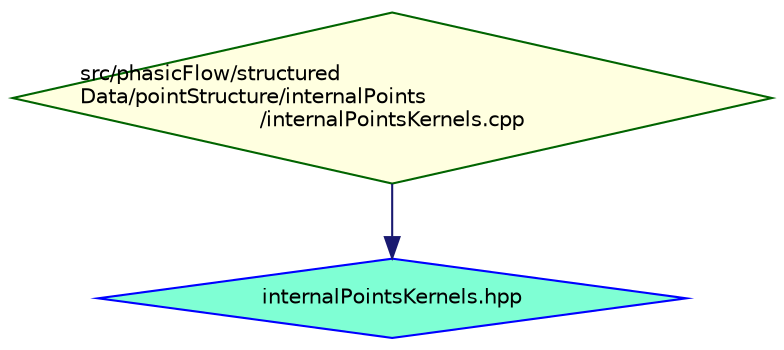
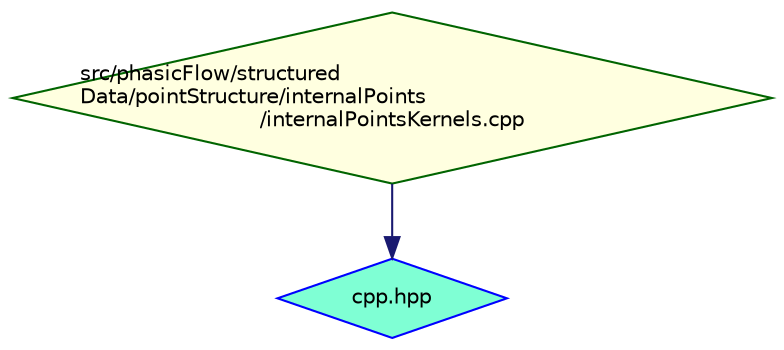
node "internalPointsKernels.hpp": label "internalPointsKernels.hpp" -> "cpp.hpp"
